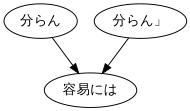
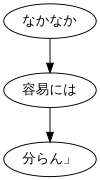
node "分らん": label "分らん" -> "なかなか"
edge "分らん」" -> "容易には": reversed
